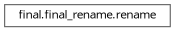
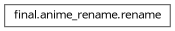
node "final.final_rename.rename": label "final.final_rename.rename" -> "final.anime_rename.rename"
